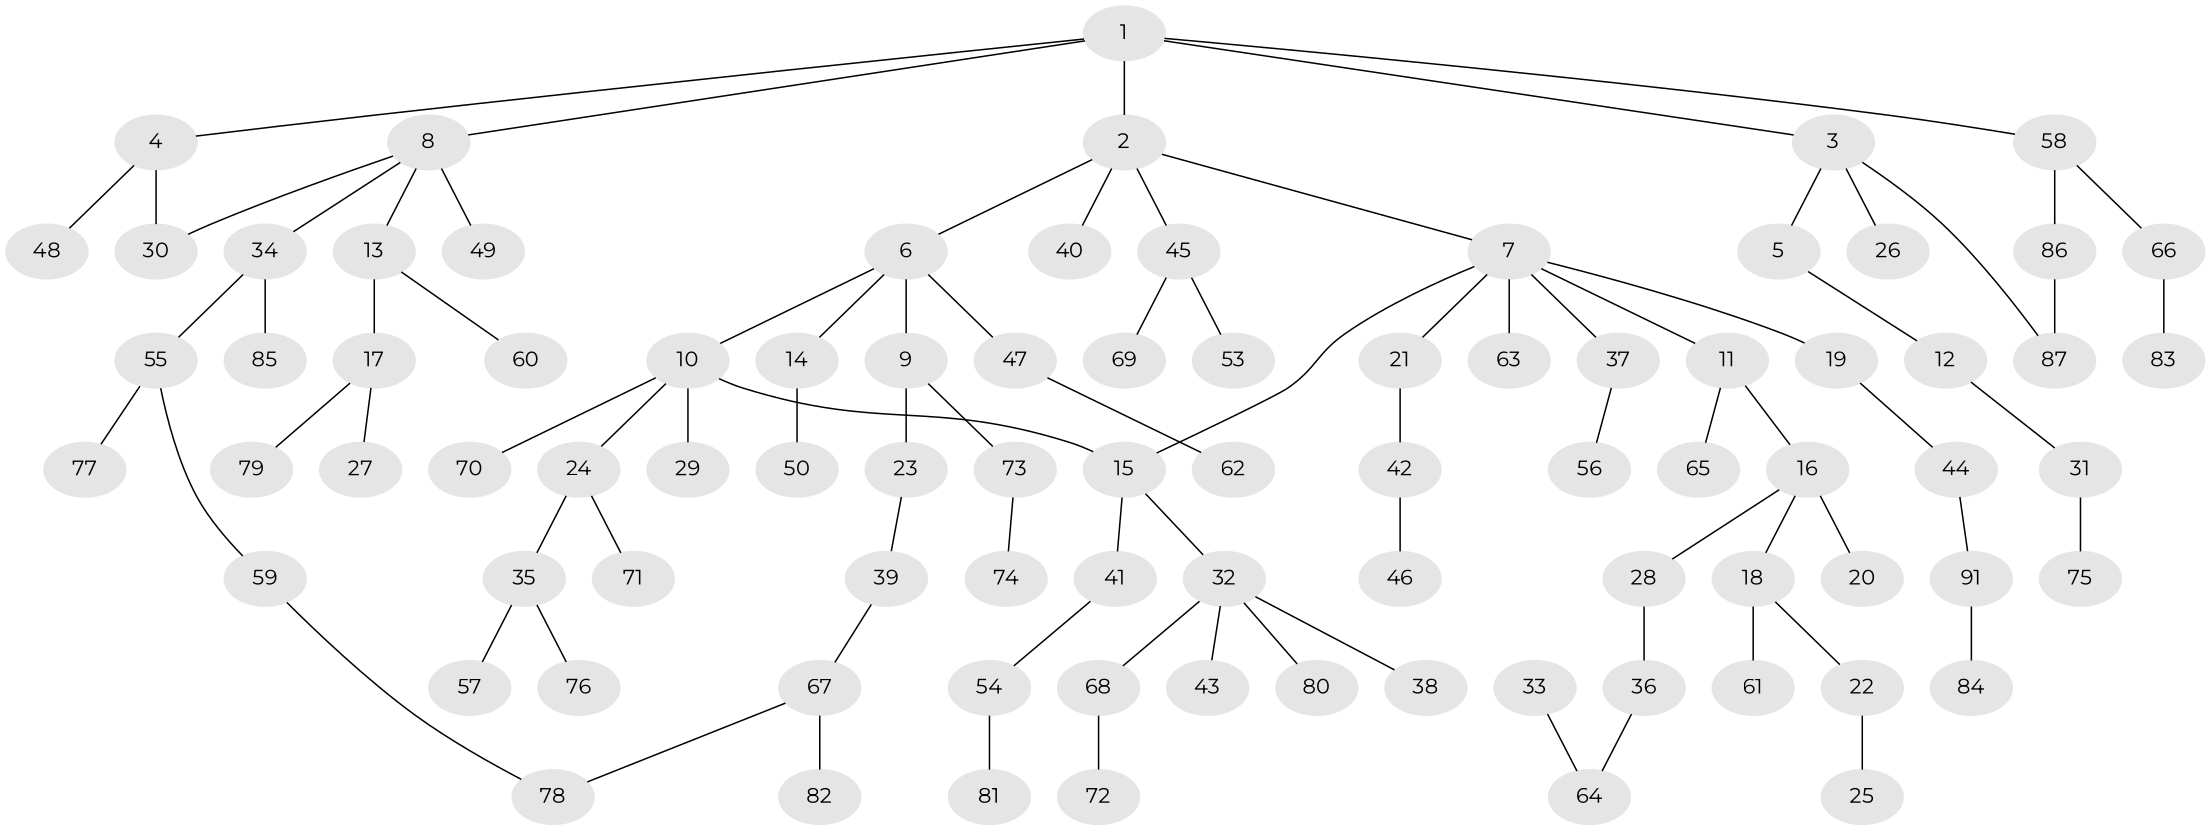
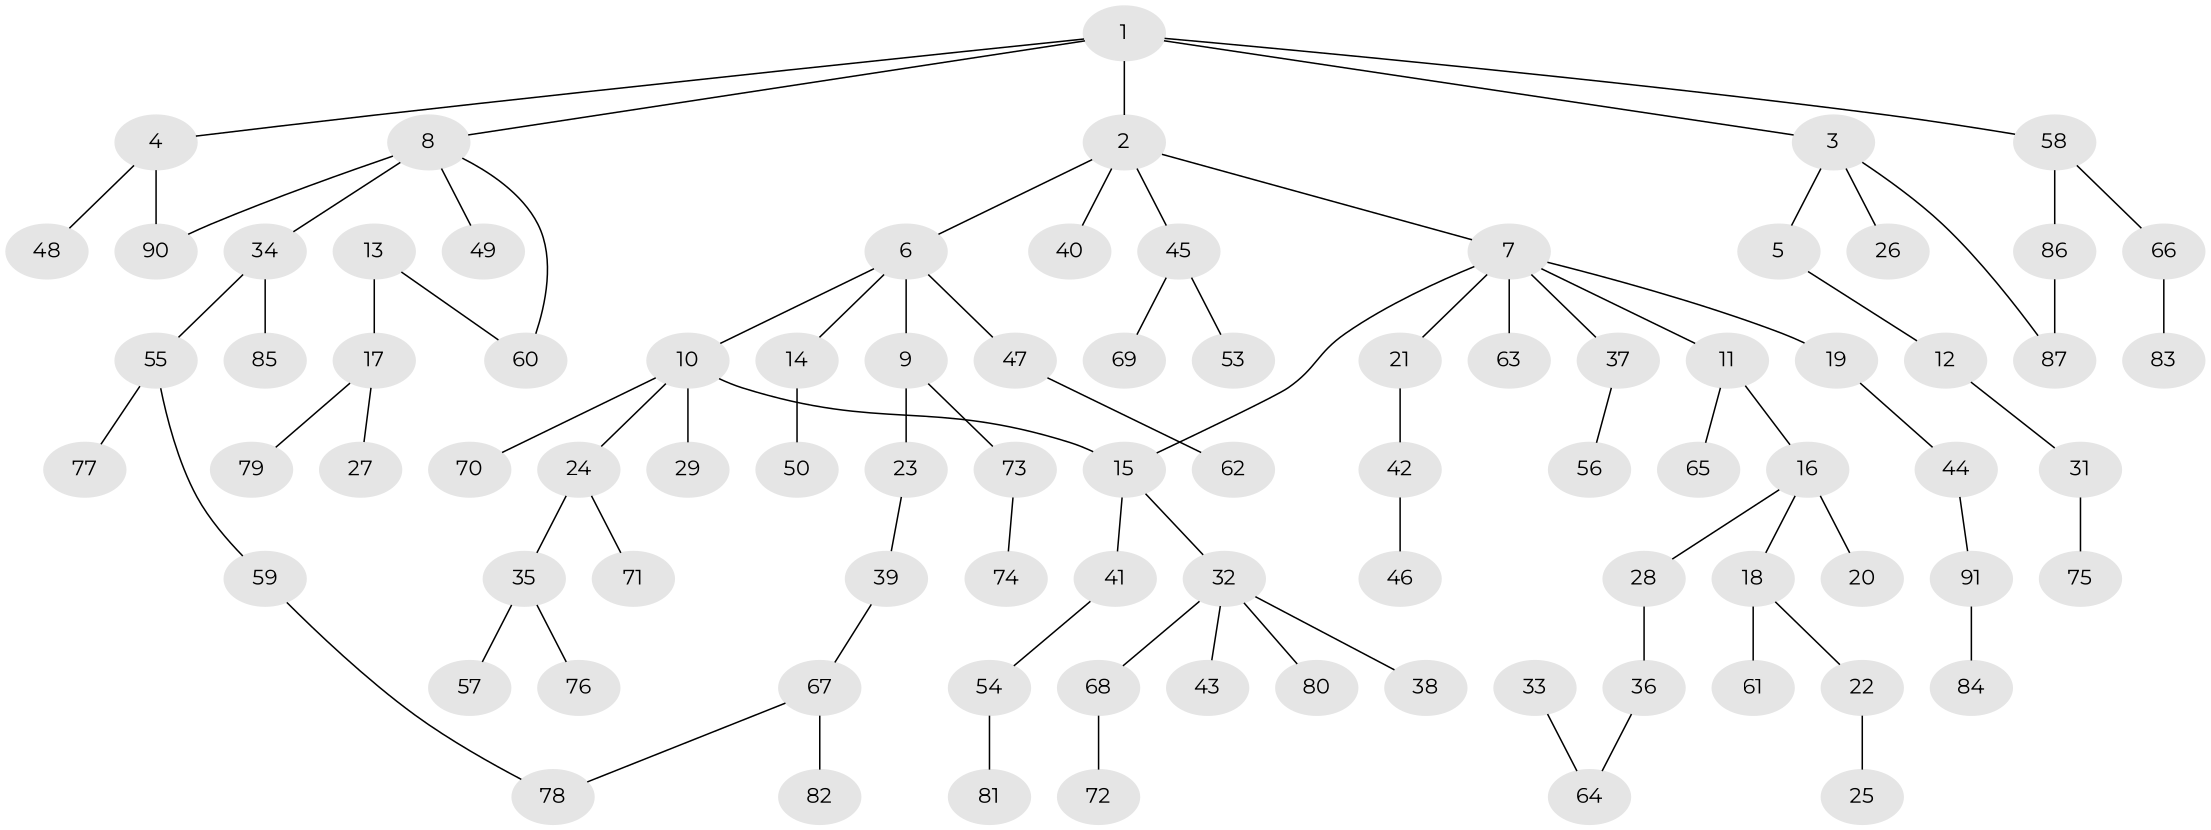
edge "8" -- "13": now "8" -- "60"
node "30": label "30" -> "90"
